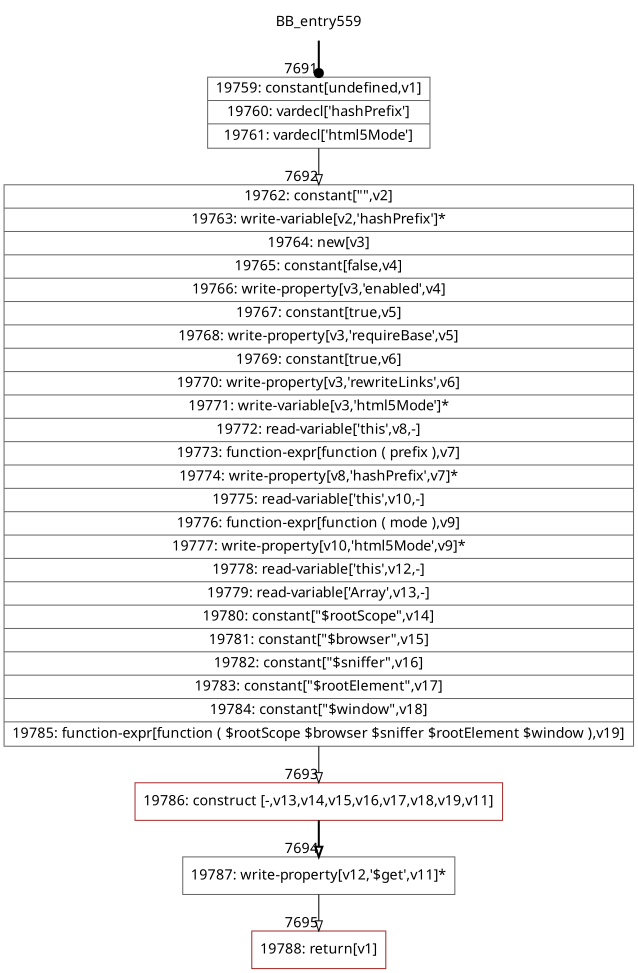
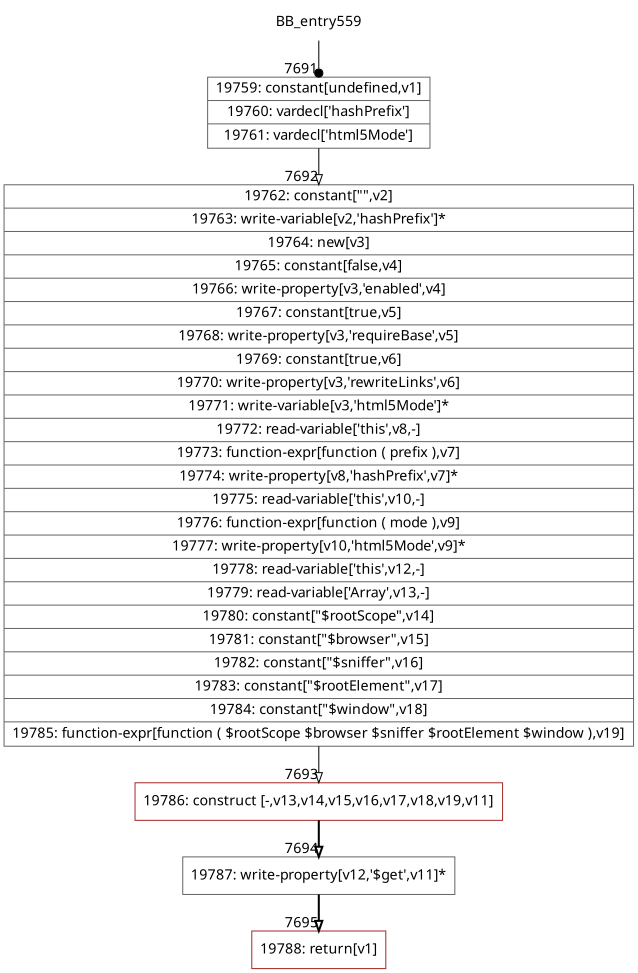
edge "BB_entry559" -> "19759: constant[undefined,v1]": style bold -> solid
edge "19787: write-property[v12,'$get',v11]*" -> "19788: return[v1]": style solid -> bold
